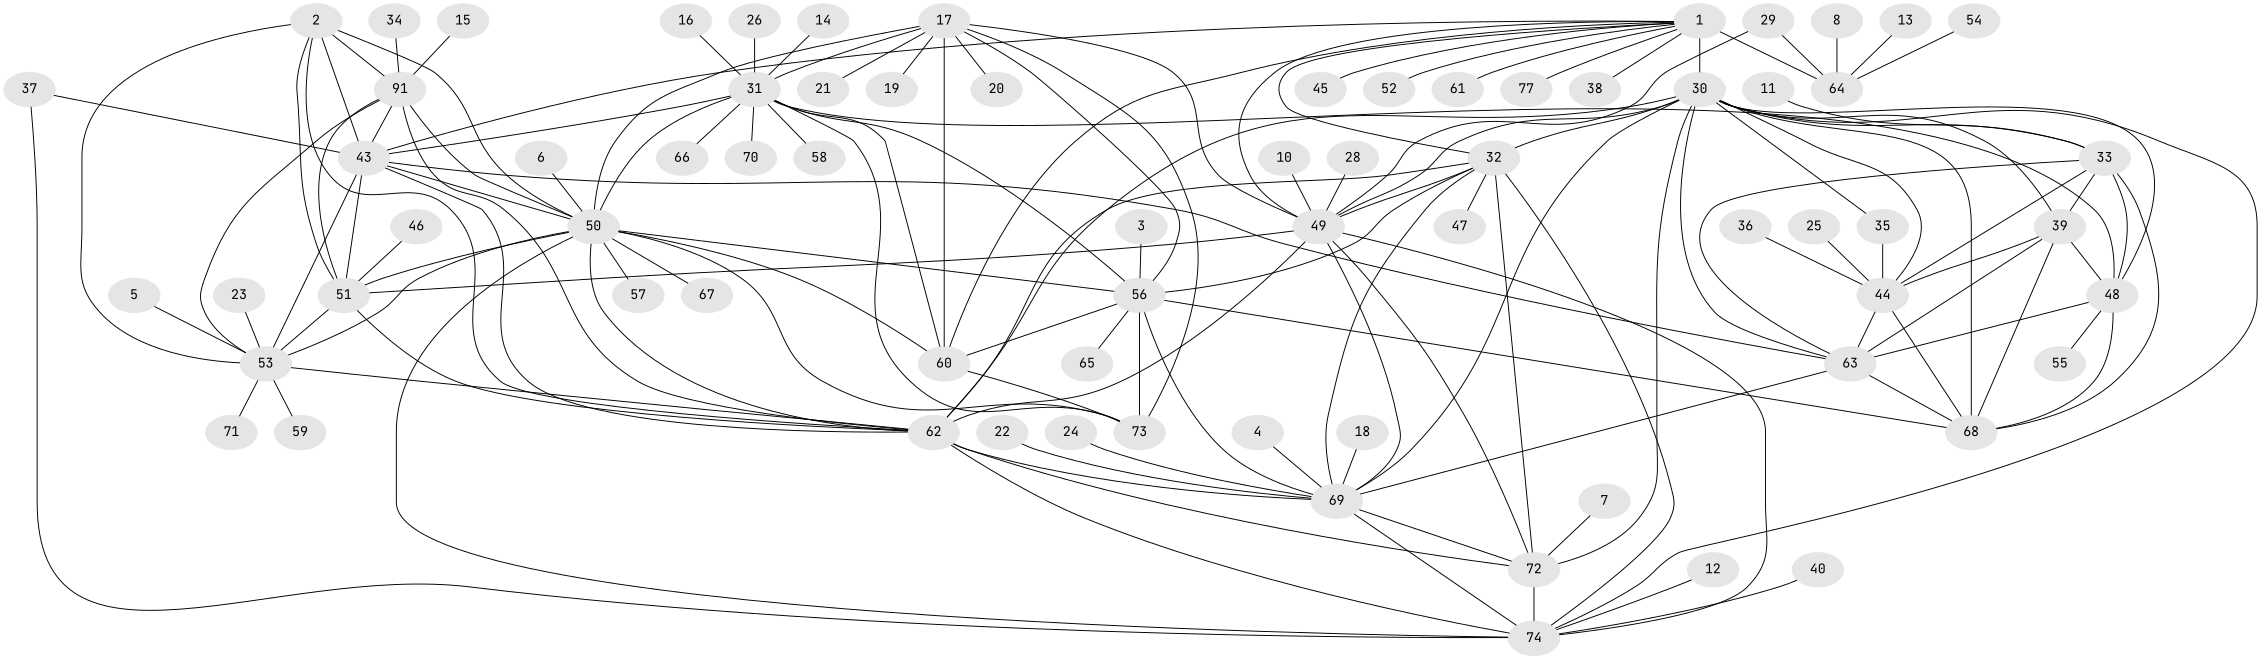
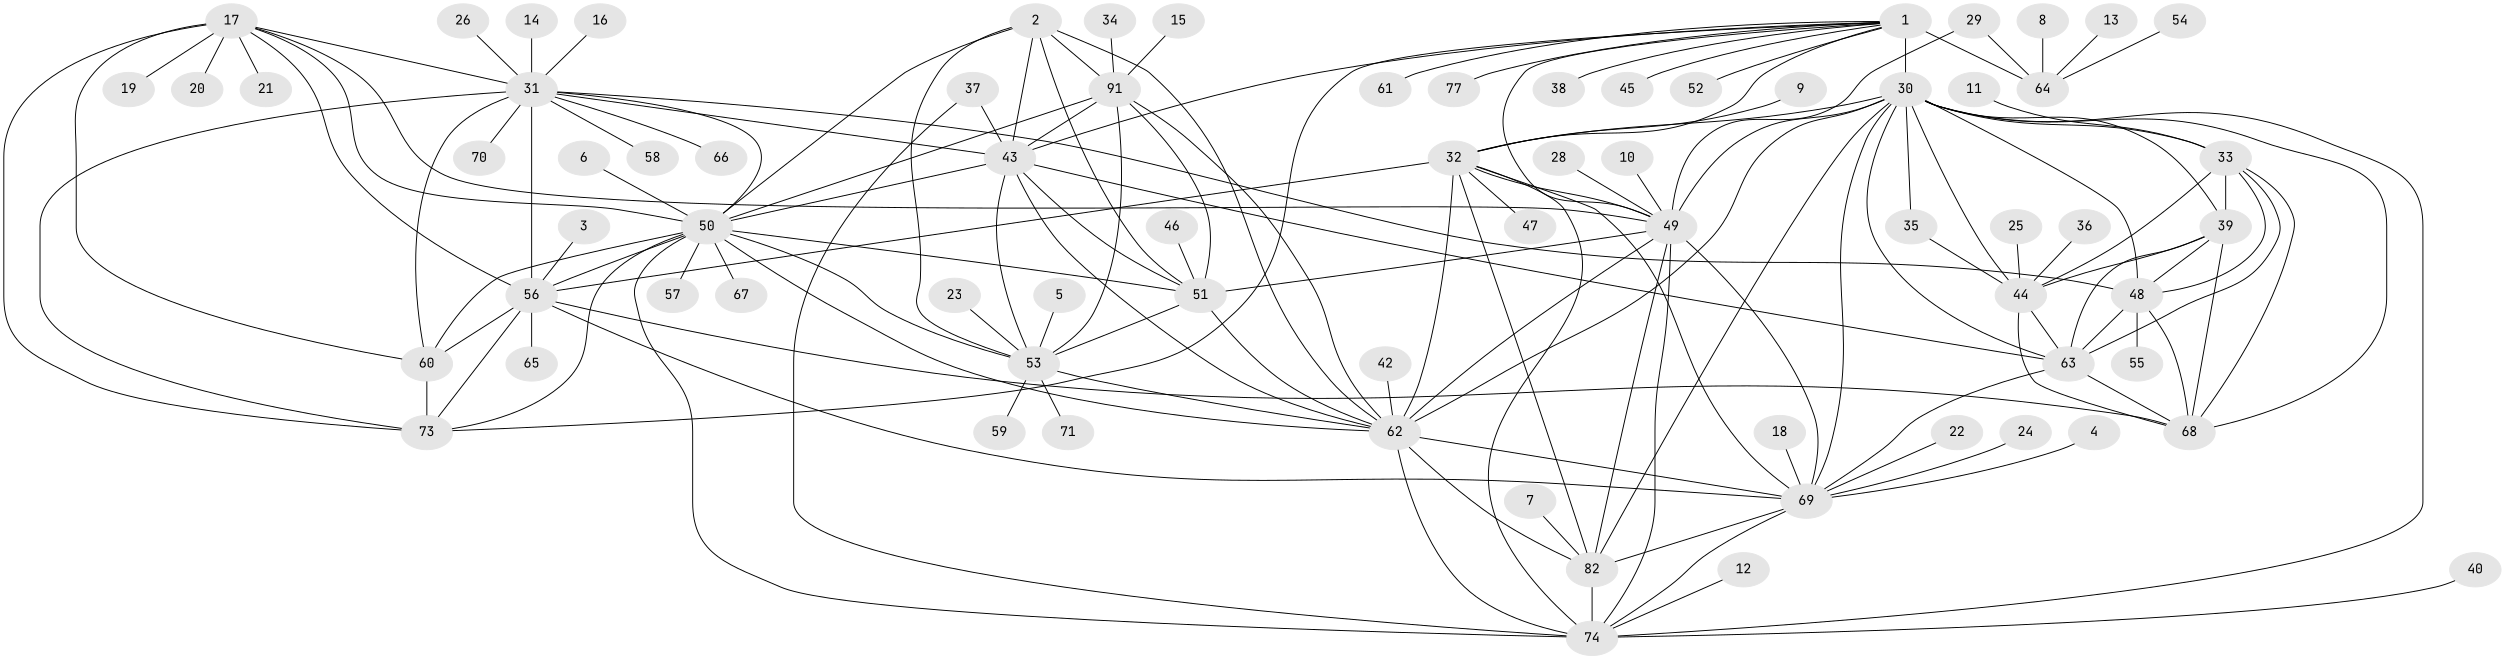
edge "1" -- "60": now "1" -- "73"
node "9": added
node "42": added
node "72": label "72" -> "82"
